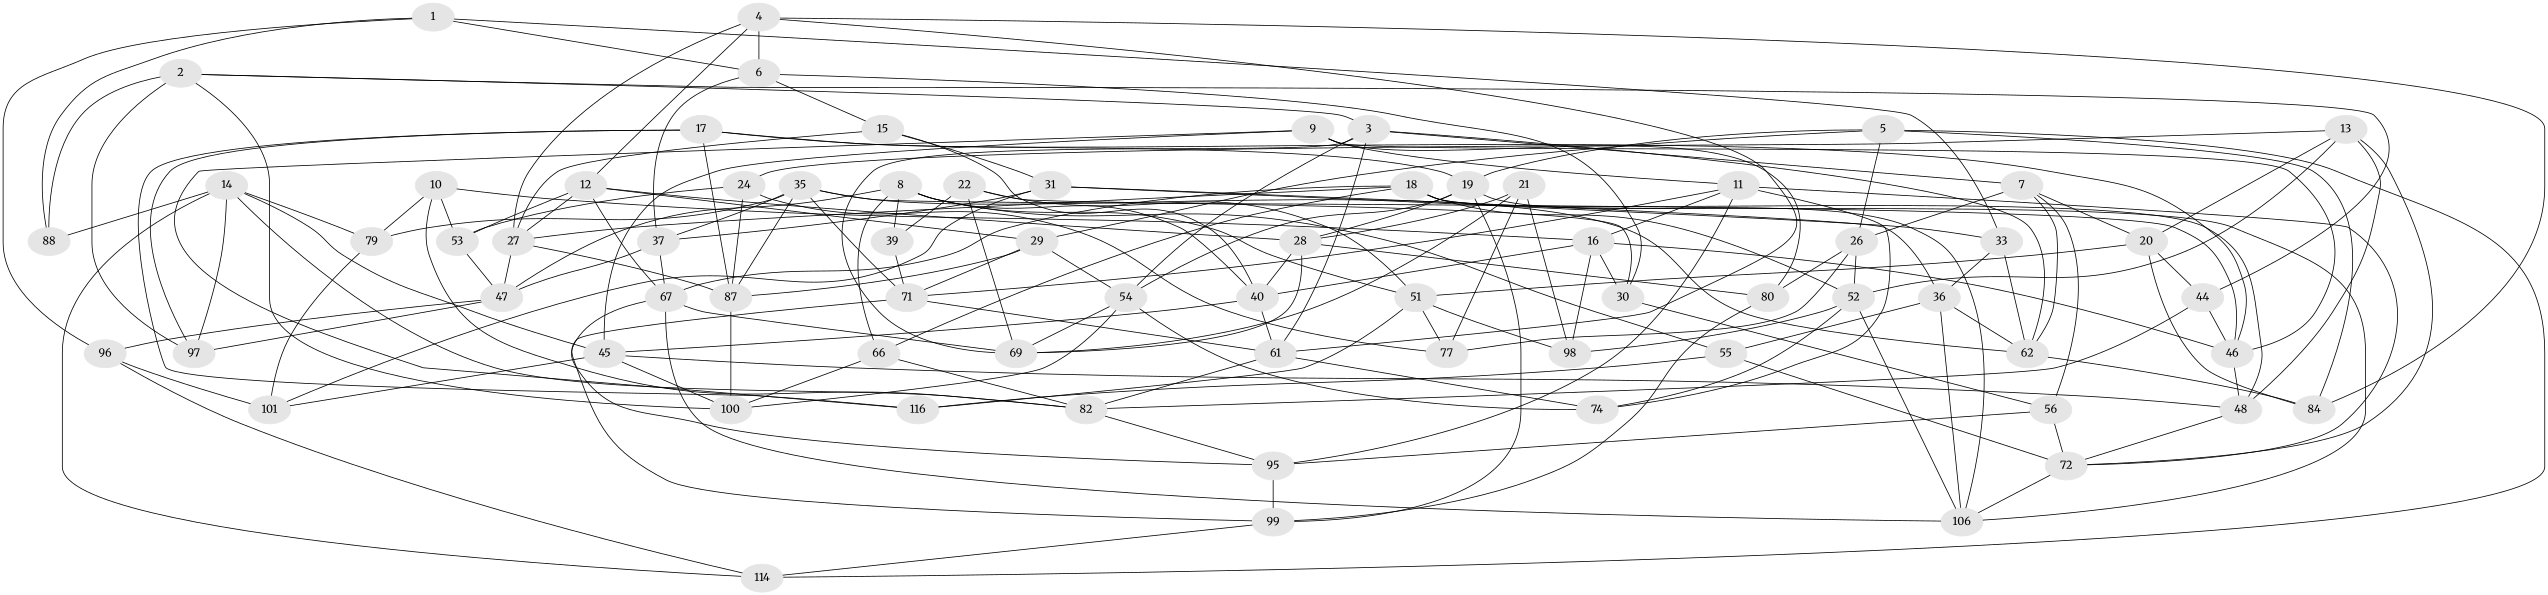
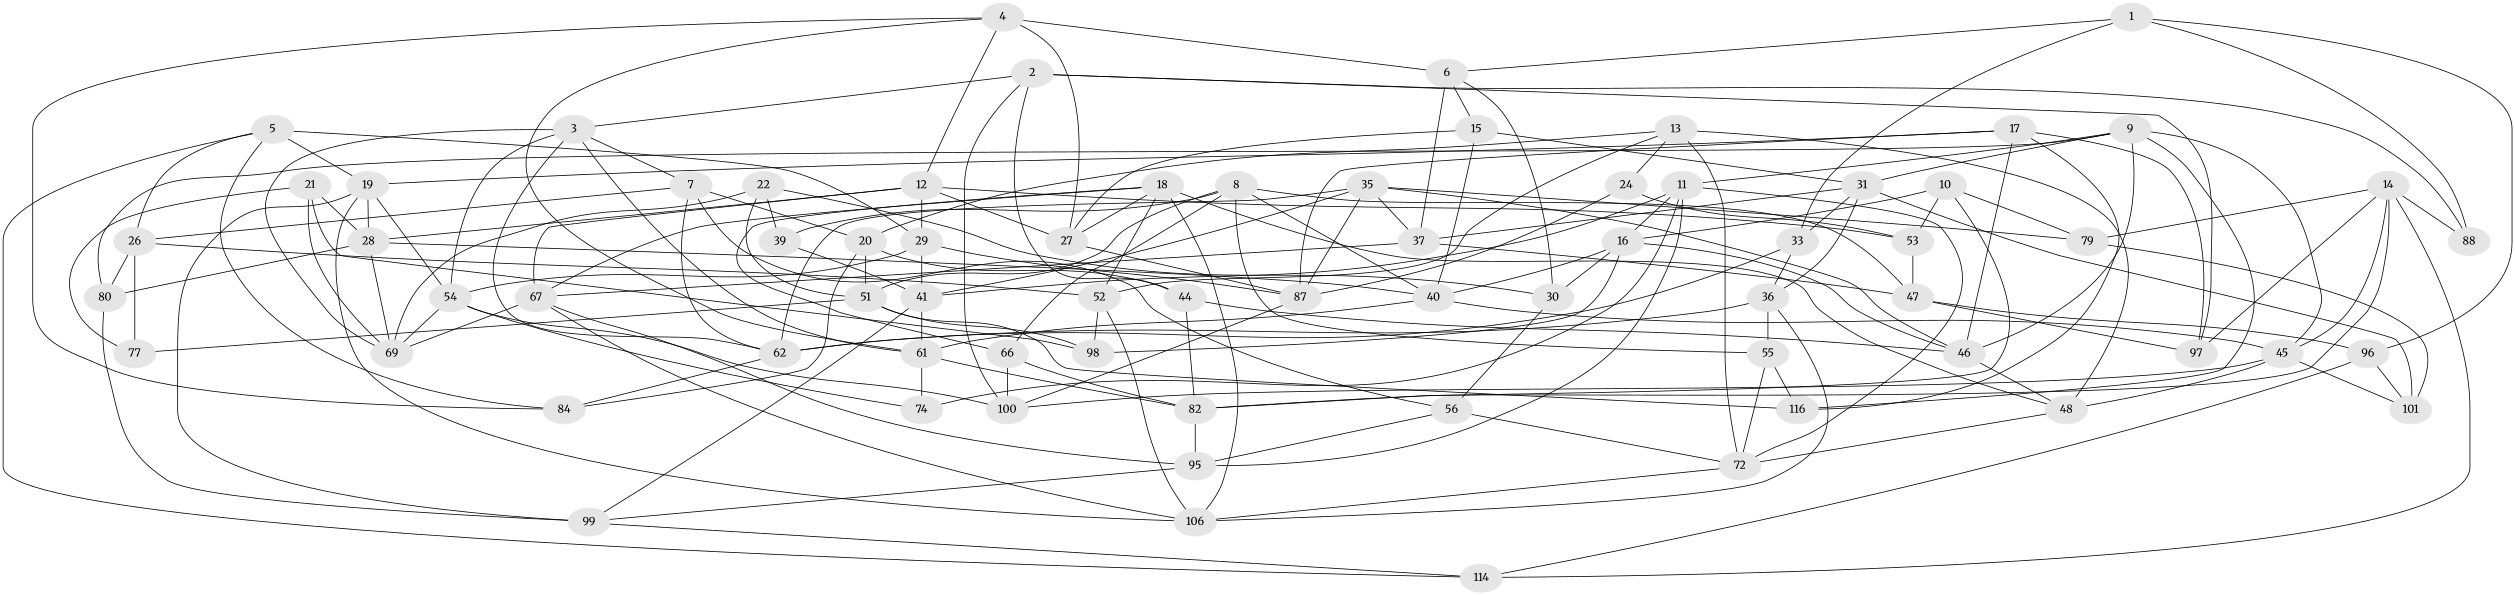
edge "9" -- "31": added
edge "24" -- "77": removed
edge "27" -- "47": removed
node "71": label "71" -> "41"
edge "52" -- "74": removed
